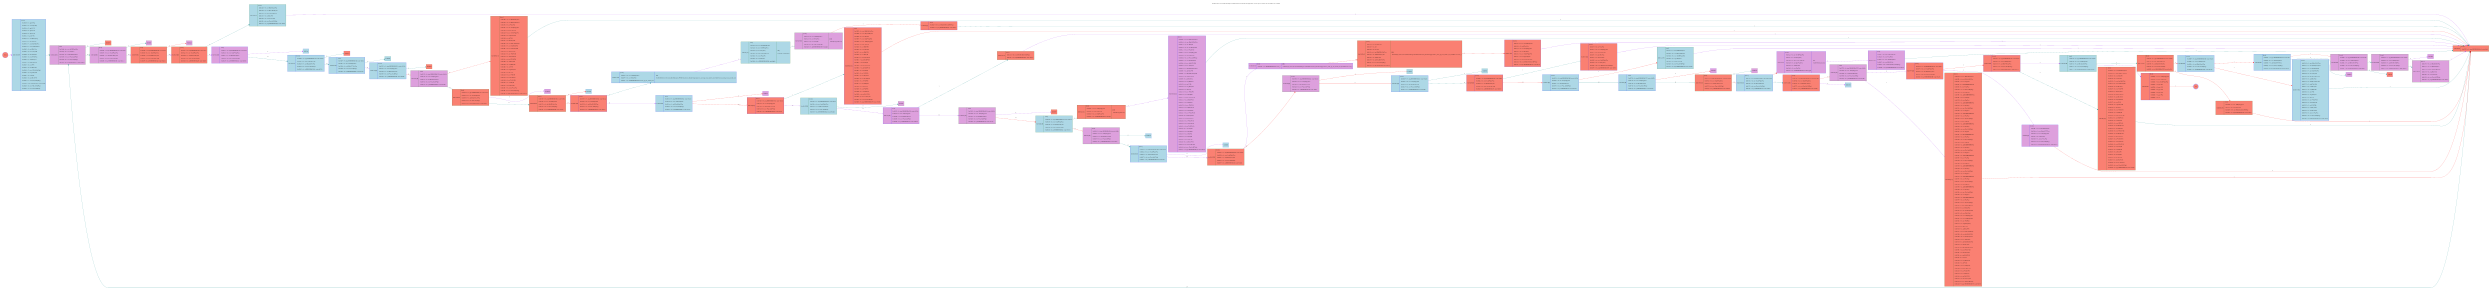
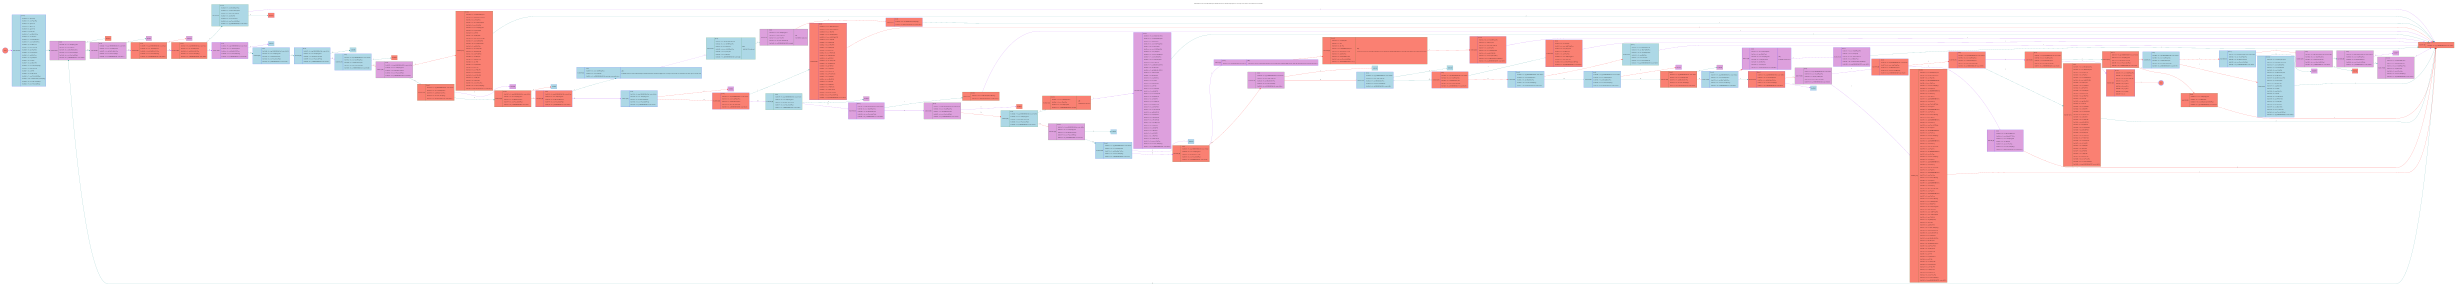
edge "0x4014dd [28]" -> "0x401b41": now "0x401a28 [30]" -> "0x401b41"
node "0x4017d1 [28]": fillcolor lightblue -> salmon
